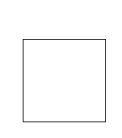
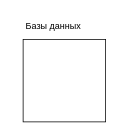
node "Базы данных": added
